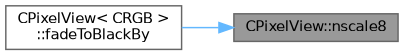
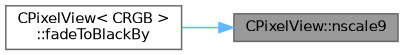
node "CPixelView::nscale8": label "CPixelView::nscale8" -> "CPixelView::nscale9"
